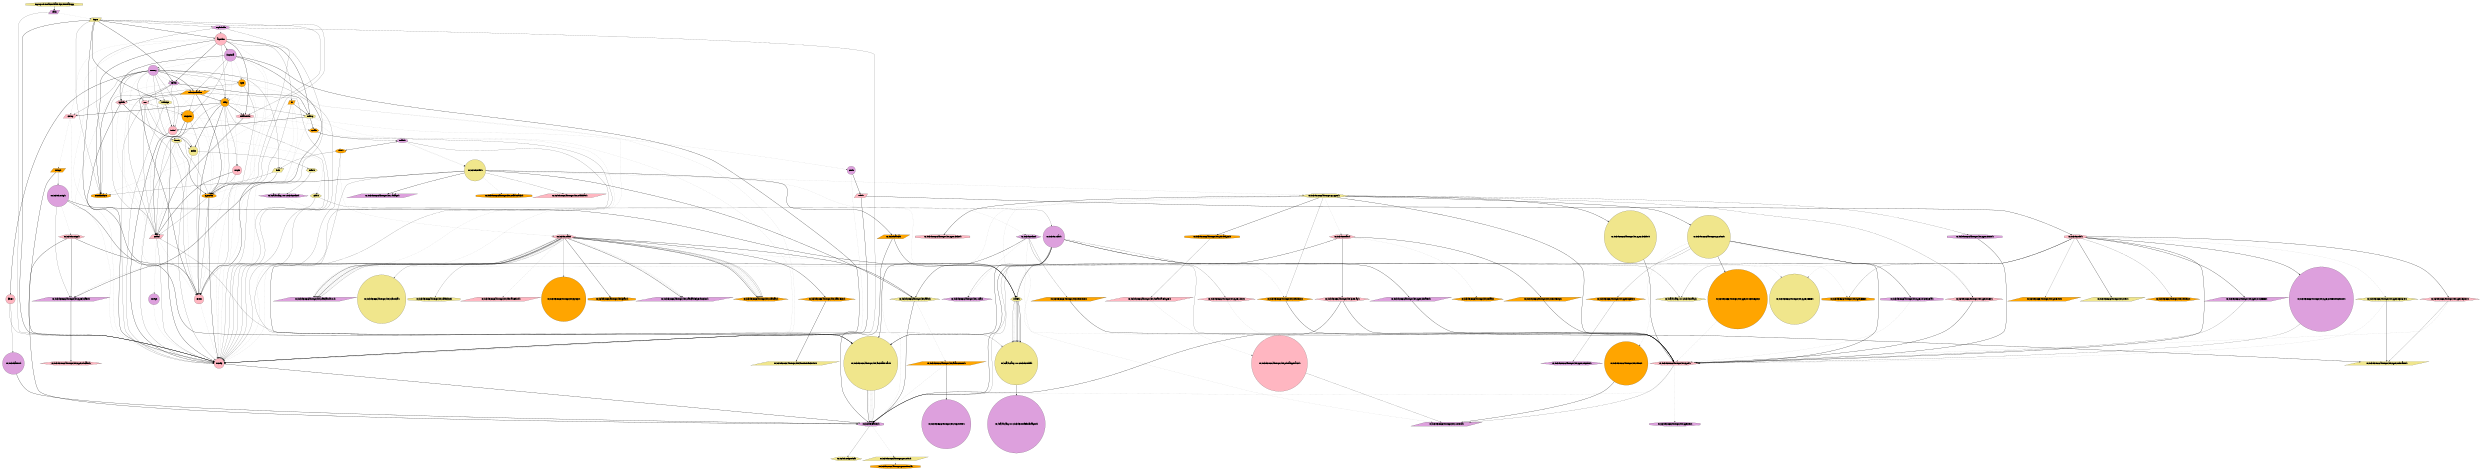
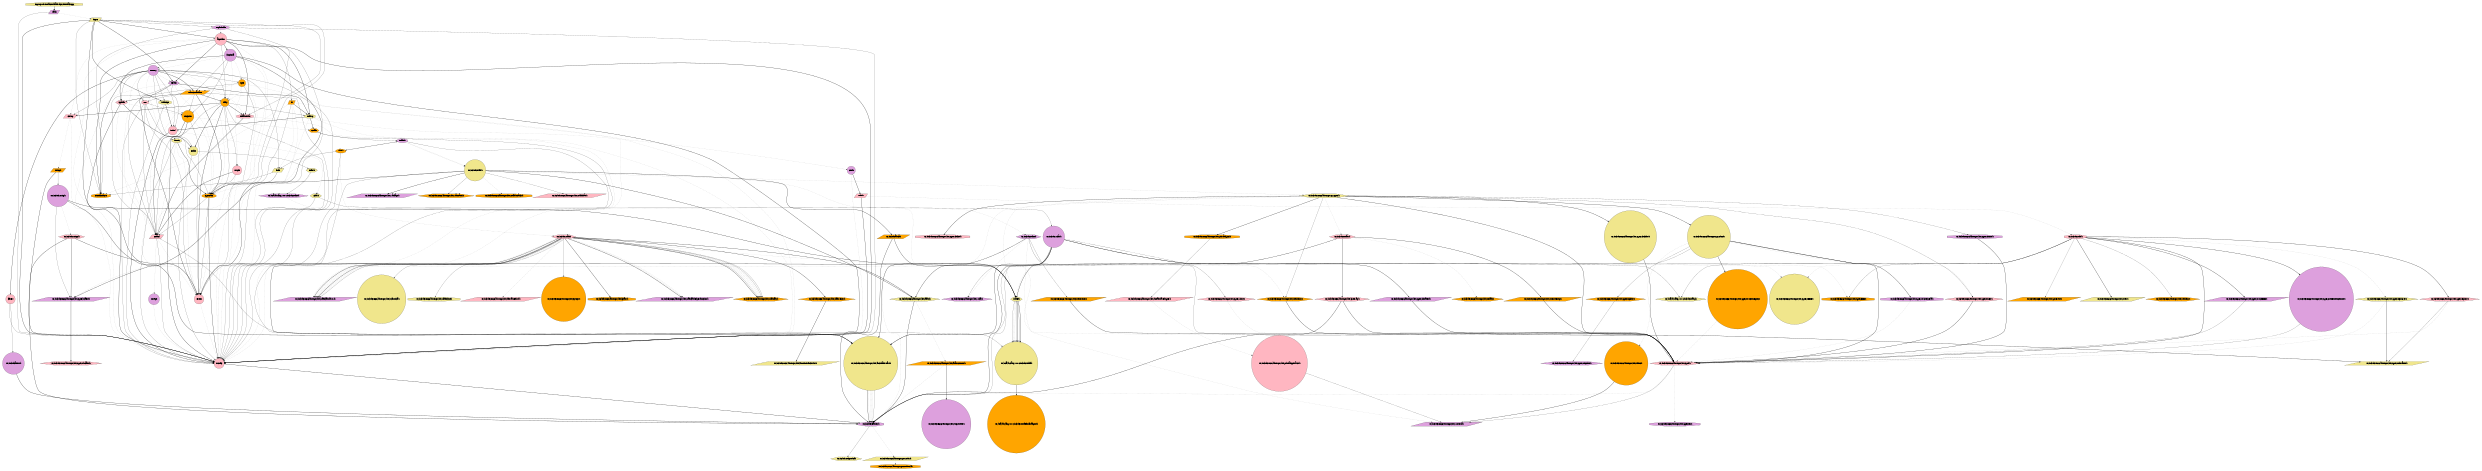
node "usr/include/x86_64-linux-gnu/bits/waitstatus.h": added
edge "stdio.h" -> "usr/include/stdio.h": style bold -> dotted
edge "algorithm" -> "__config": added
node "usr/local/lib/clang/10.0.0/include/__stddef_max_align_t.h": fillcolor plum -> orange
